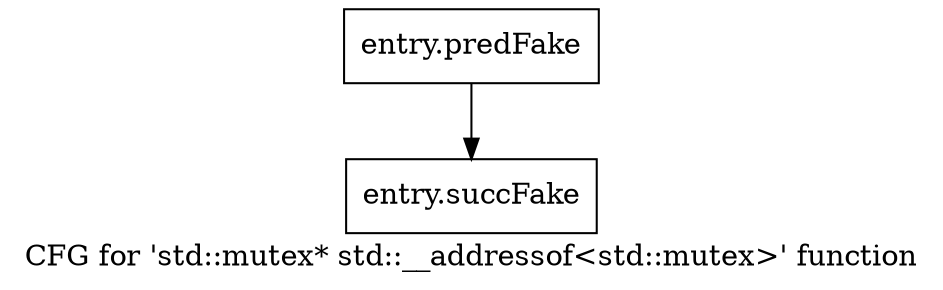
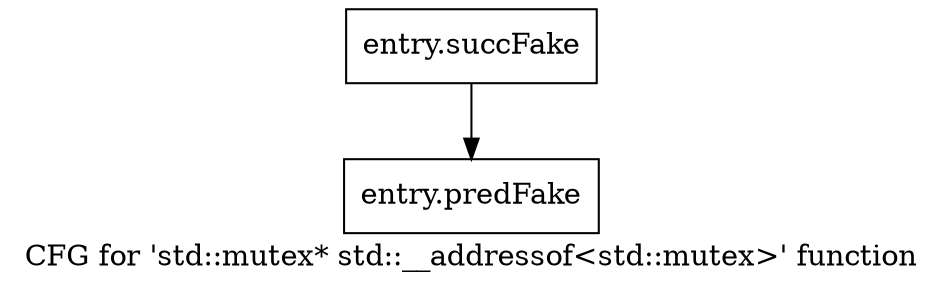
edge "entry.predFake" -> "entry.succFake": reversed
